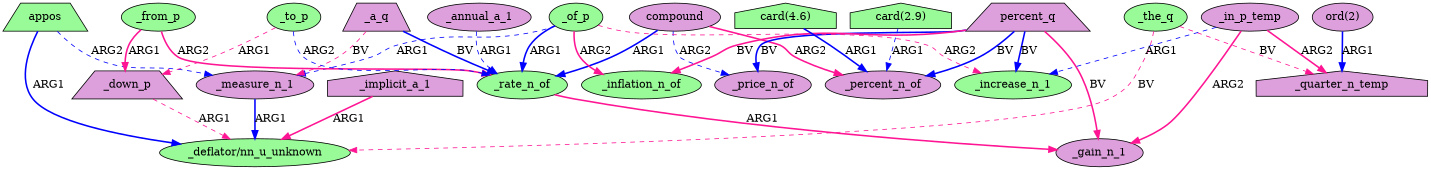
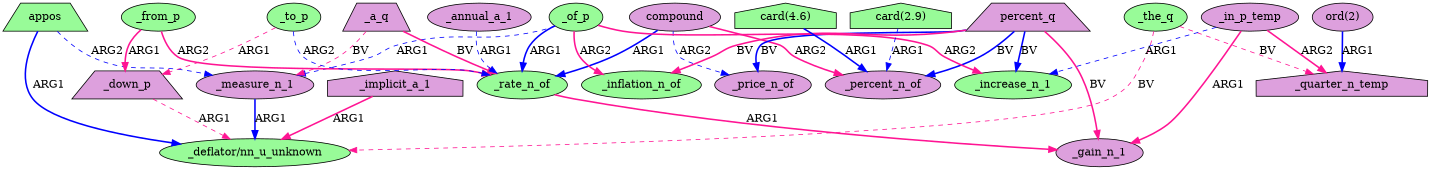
edge "_of_p" -> "_increase_n_1": style dashed -> bold
edge "_a_q" -> "_rate_n_of": color blue -> deeppink
edge "_in_p_temp" -> "_gain_n_1": label "ARG2" -> "ARG1"
